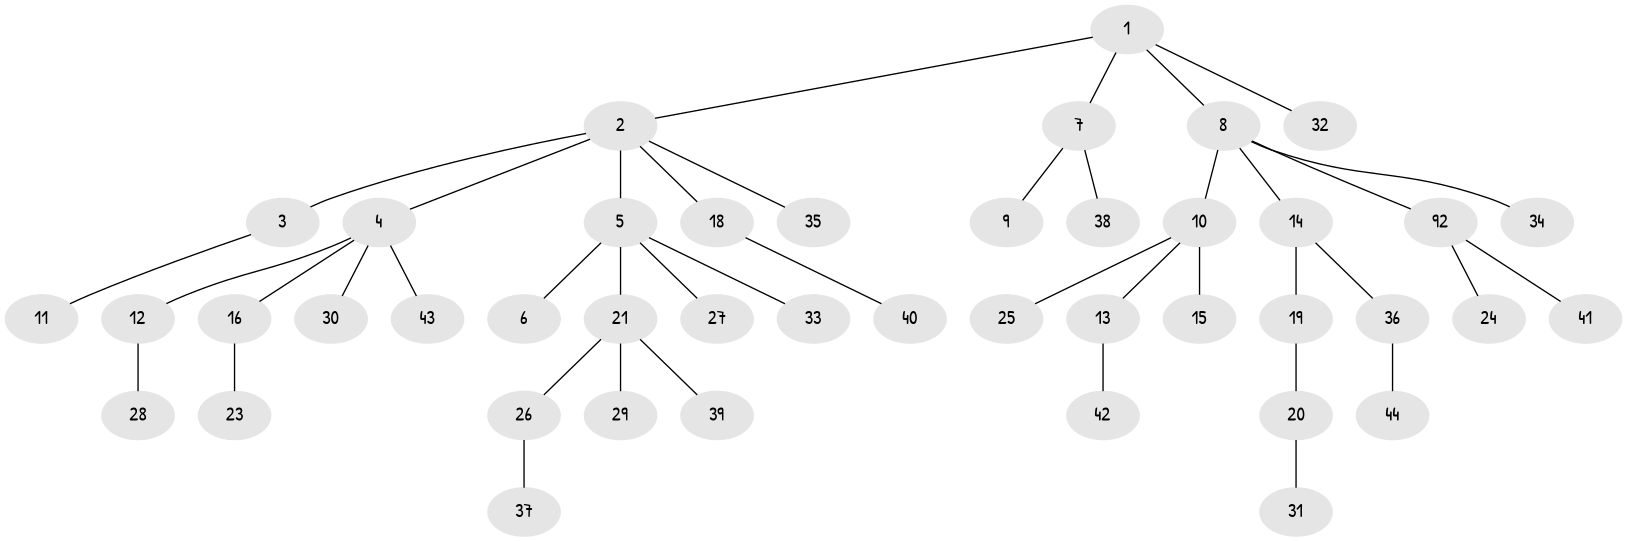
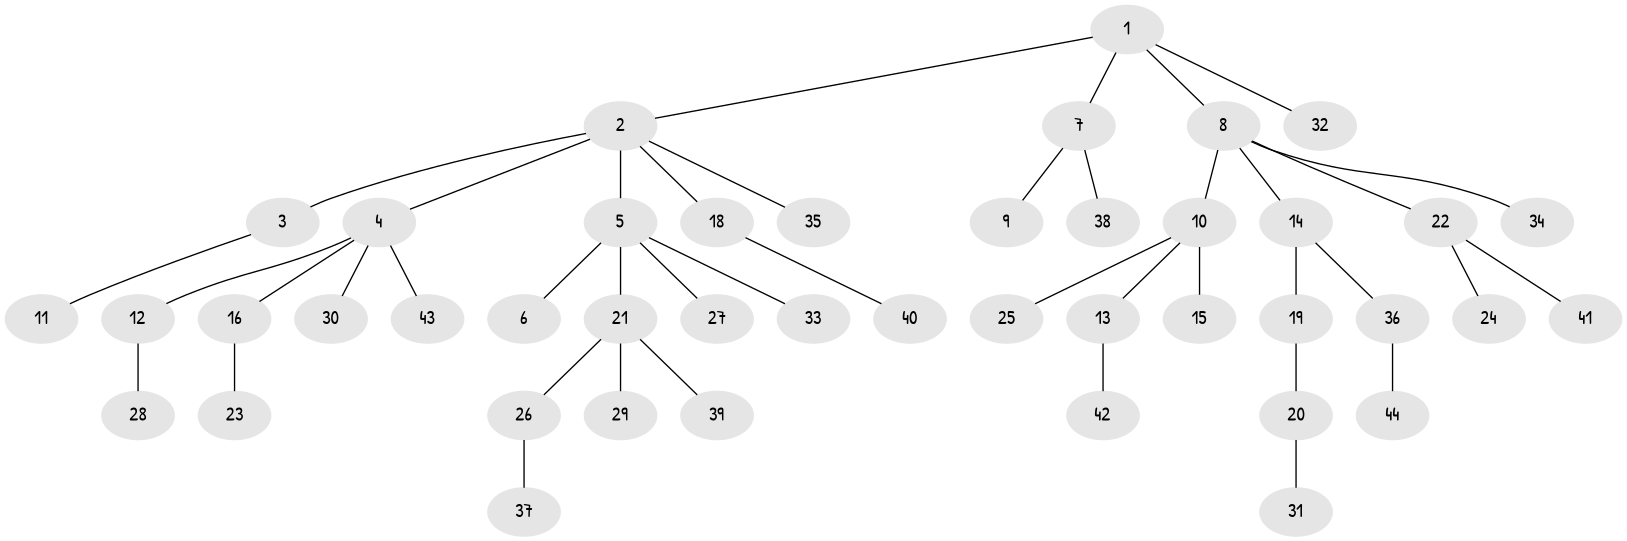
node "92": label "92" -> "22"
